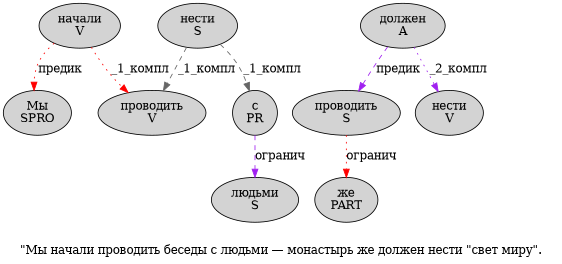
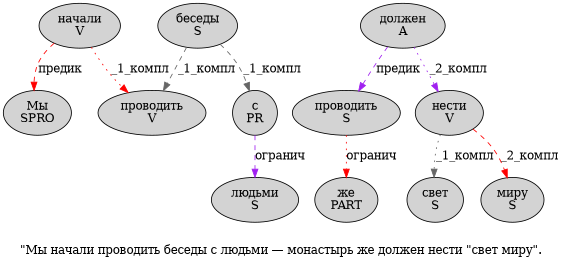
node "нести S": label "нести S" -> "беседы S"
edge "начали V" -> "Мы SPRO": style dotted -> dashed
node "свет S": added
node "миру S": added
